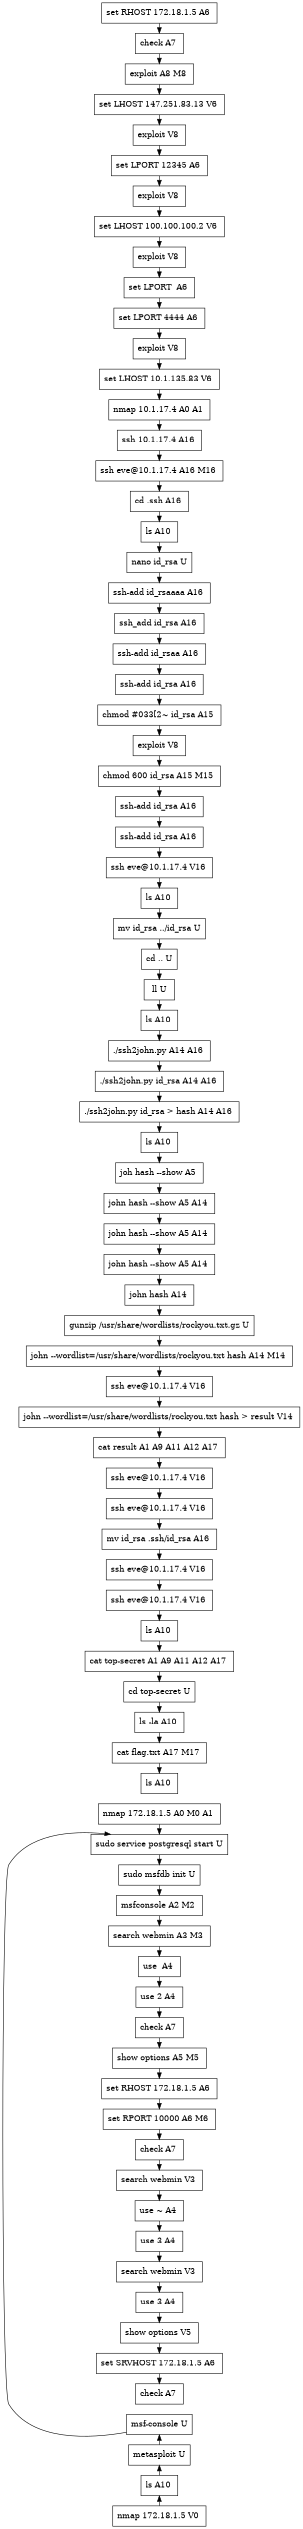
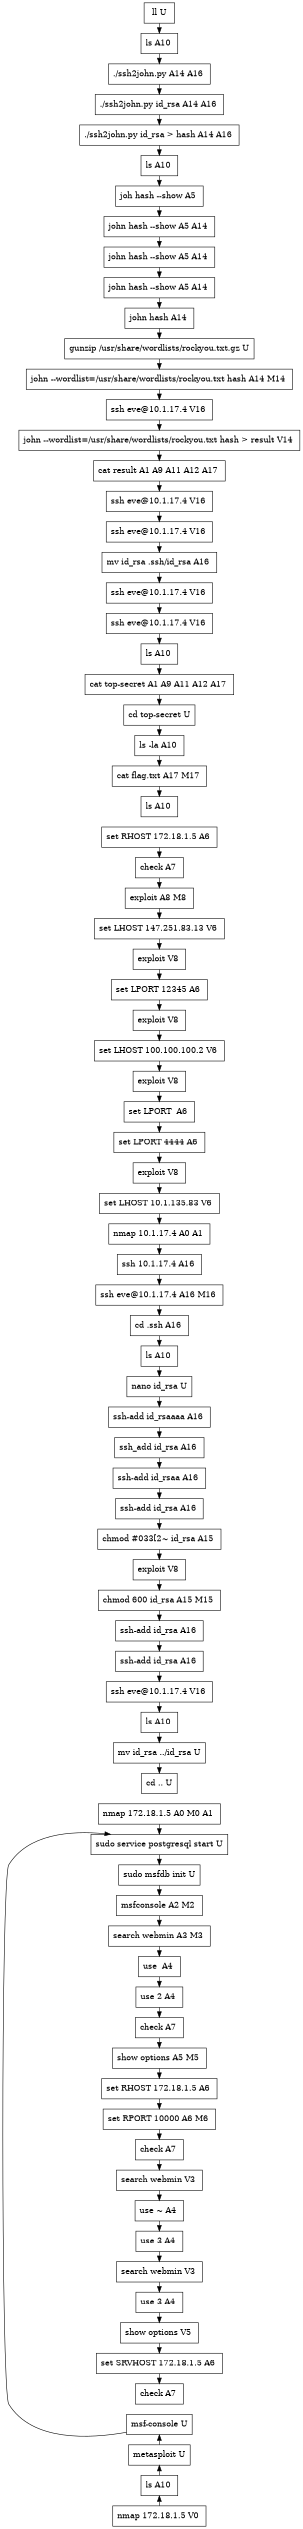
edge "cd .. U" -> "ll U": removed
